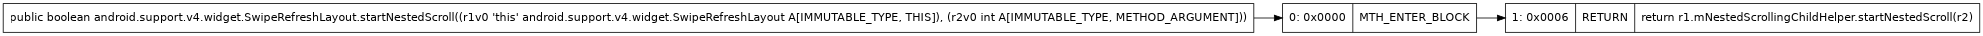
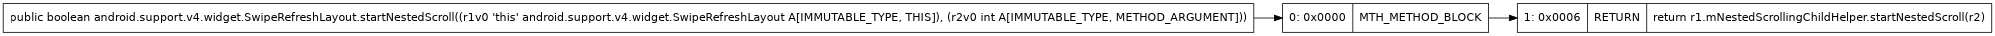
node "0: 0x0000": text "MTH_ENTER_BLOCK" -> "MTH_METHOD_BLOCK"
